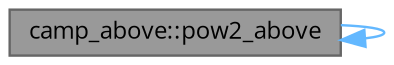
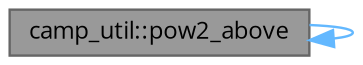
node "camp_above::pow2_above": label "camp_above::pow2_above" -> "camp_util::pow2_above"
